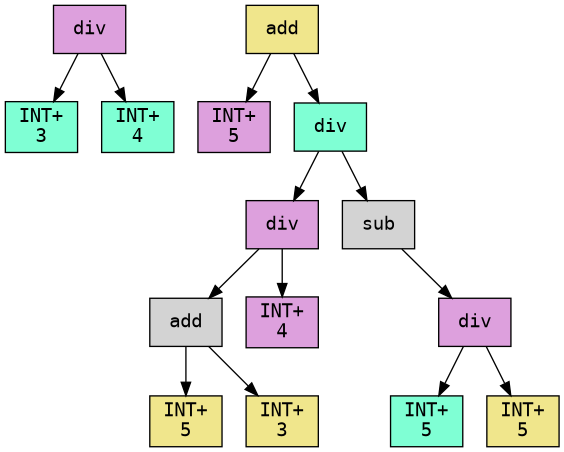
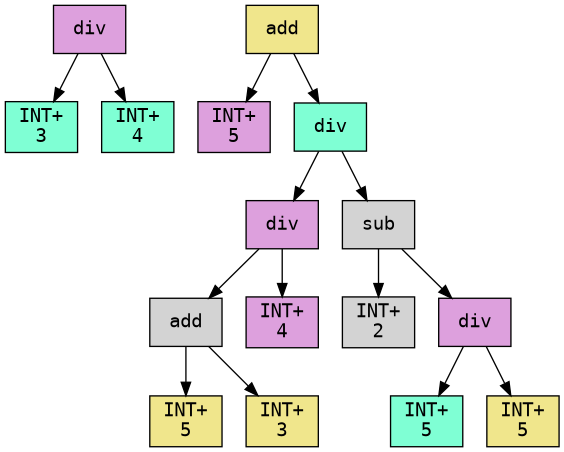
node "INT+ 2": added
